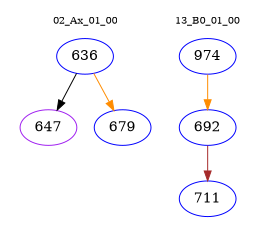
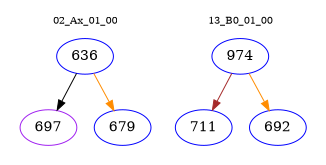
node "647": label "647" -> "697"
edge "692" -> "711": now "974" -> "711"
